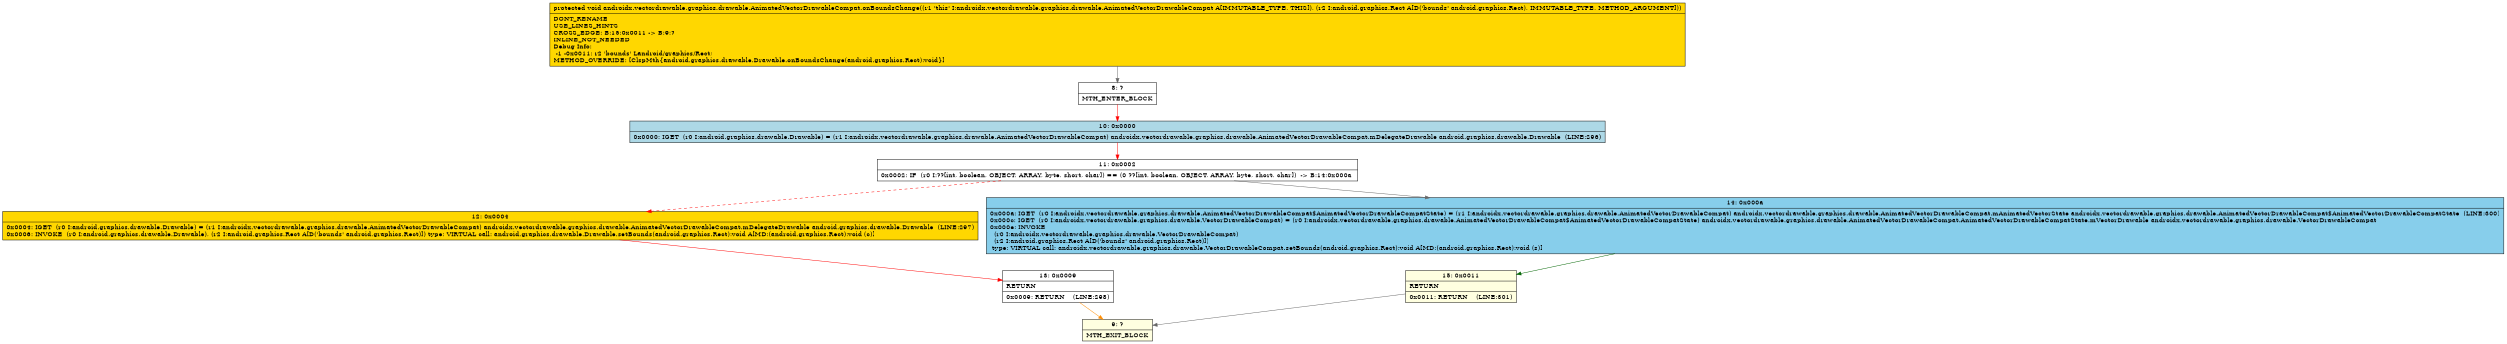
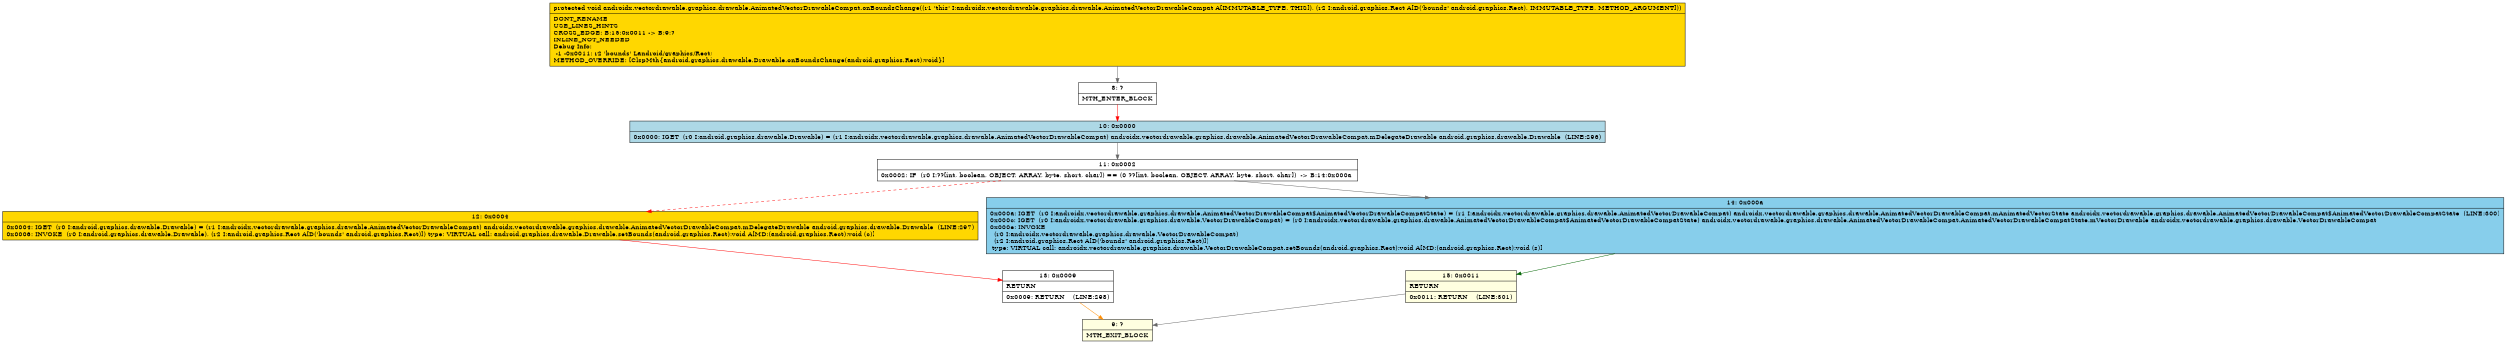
edge "10: 0x0000" -> "11: 0x0002": color red -> gray40
